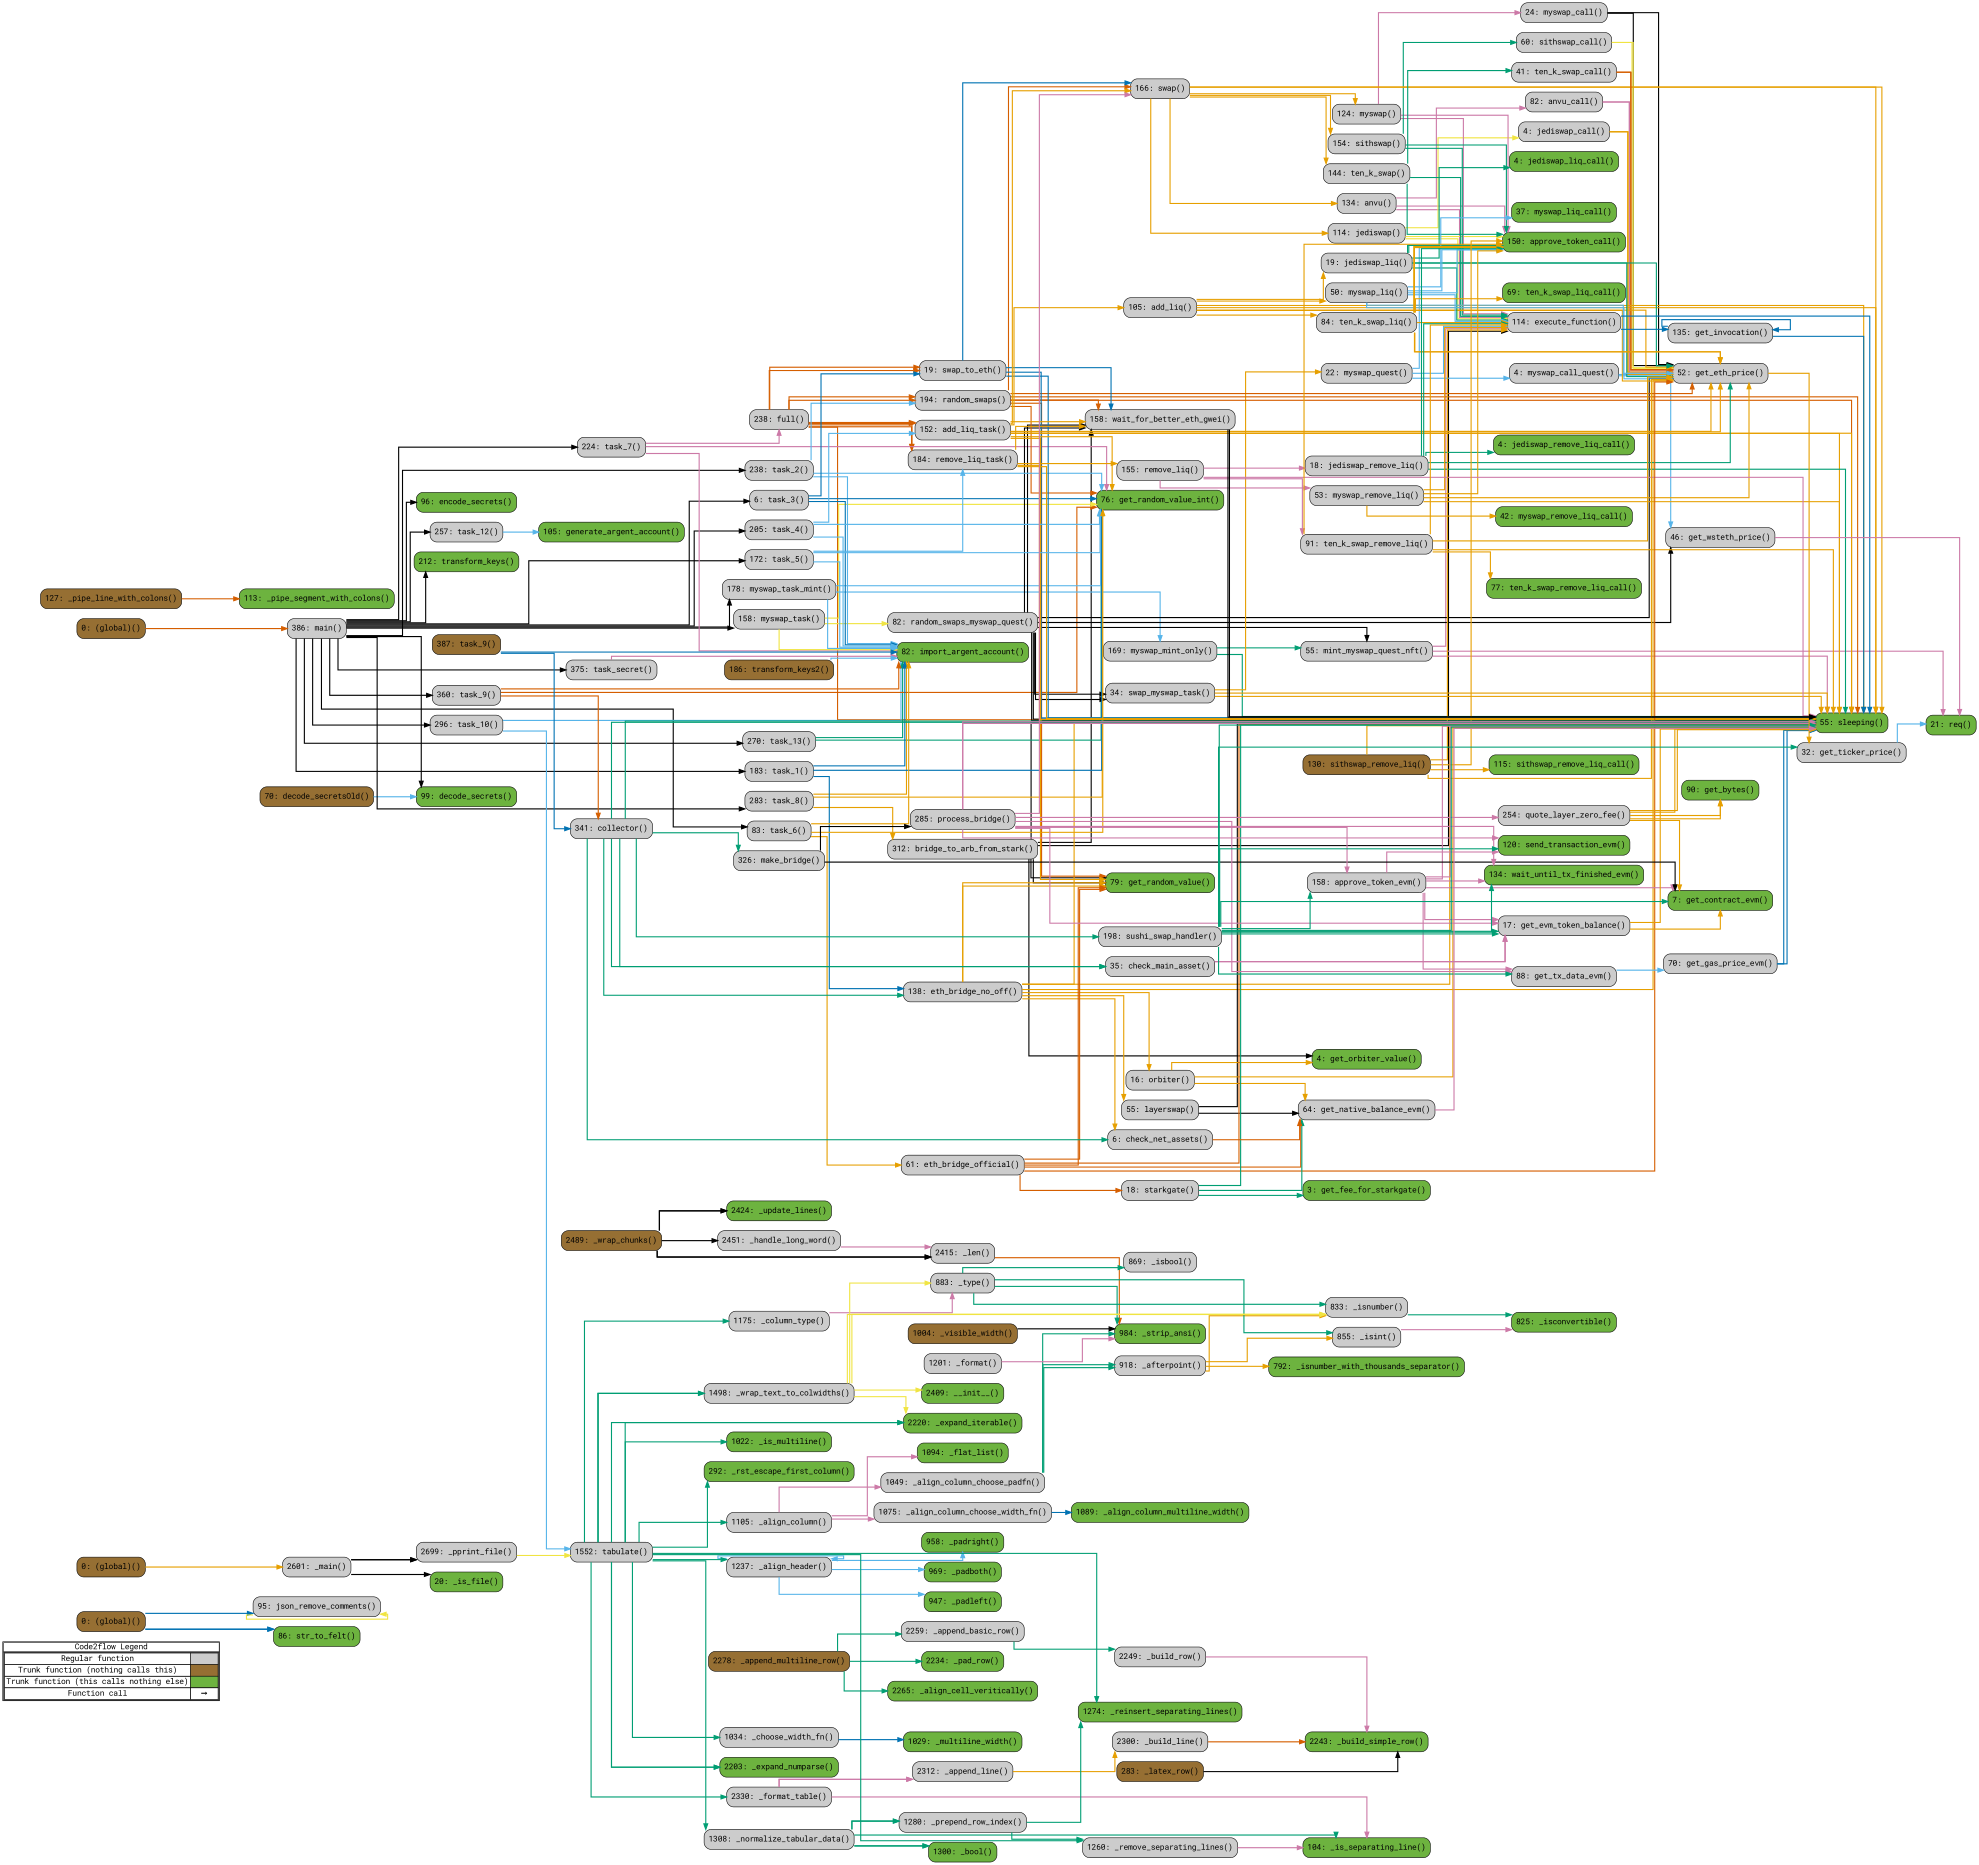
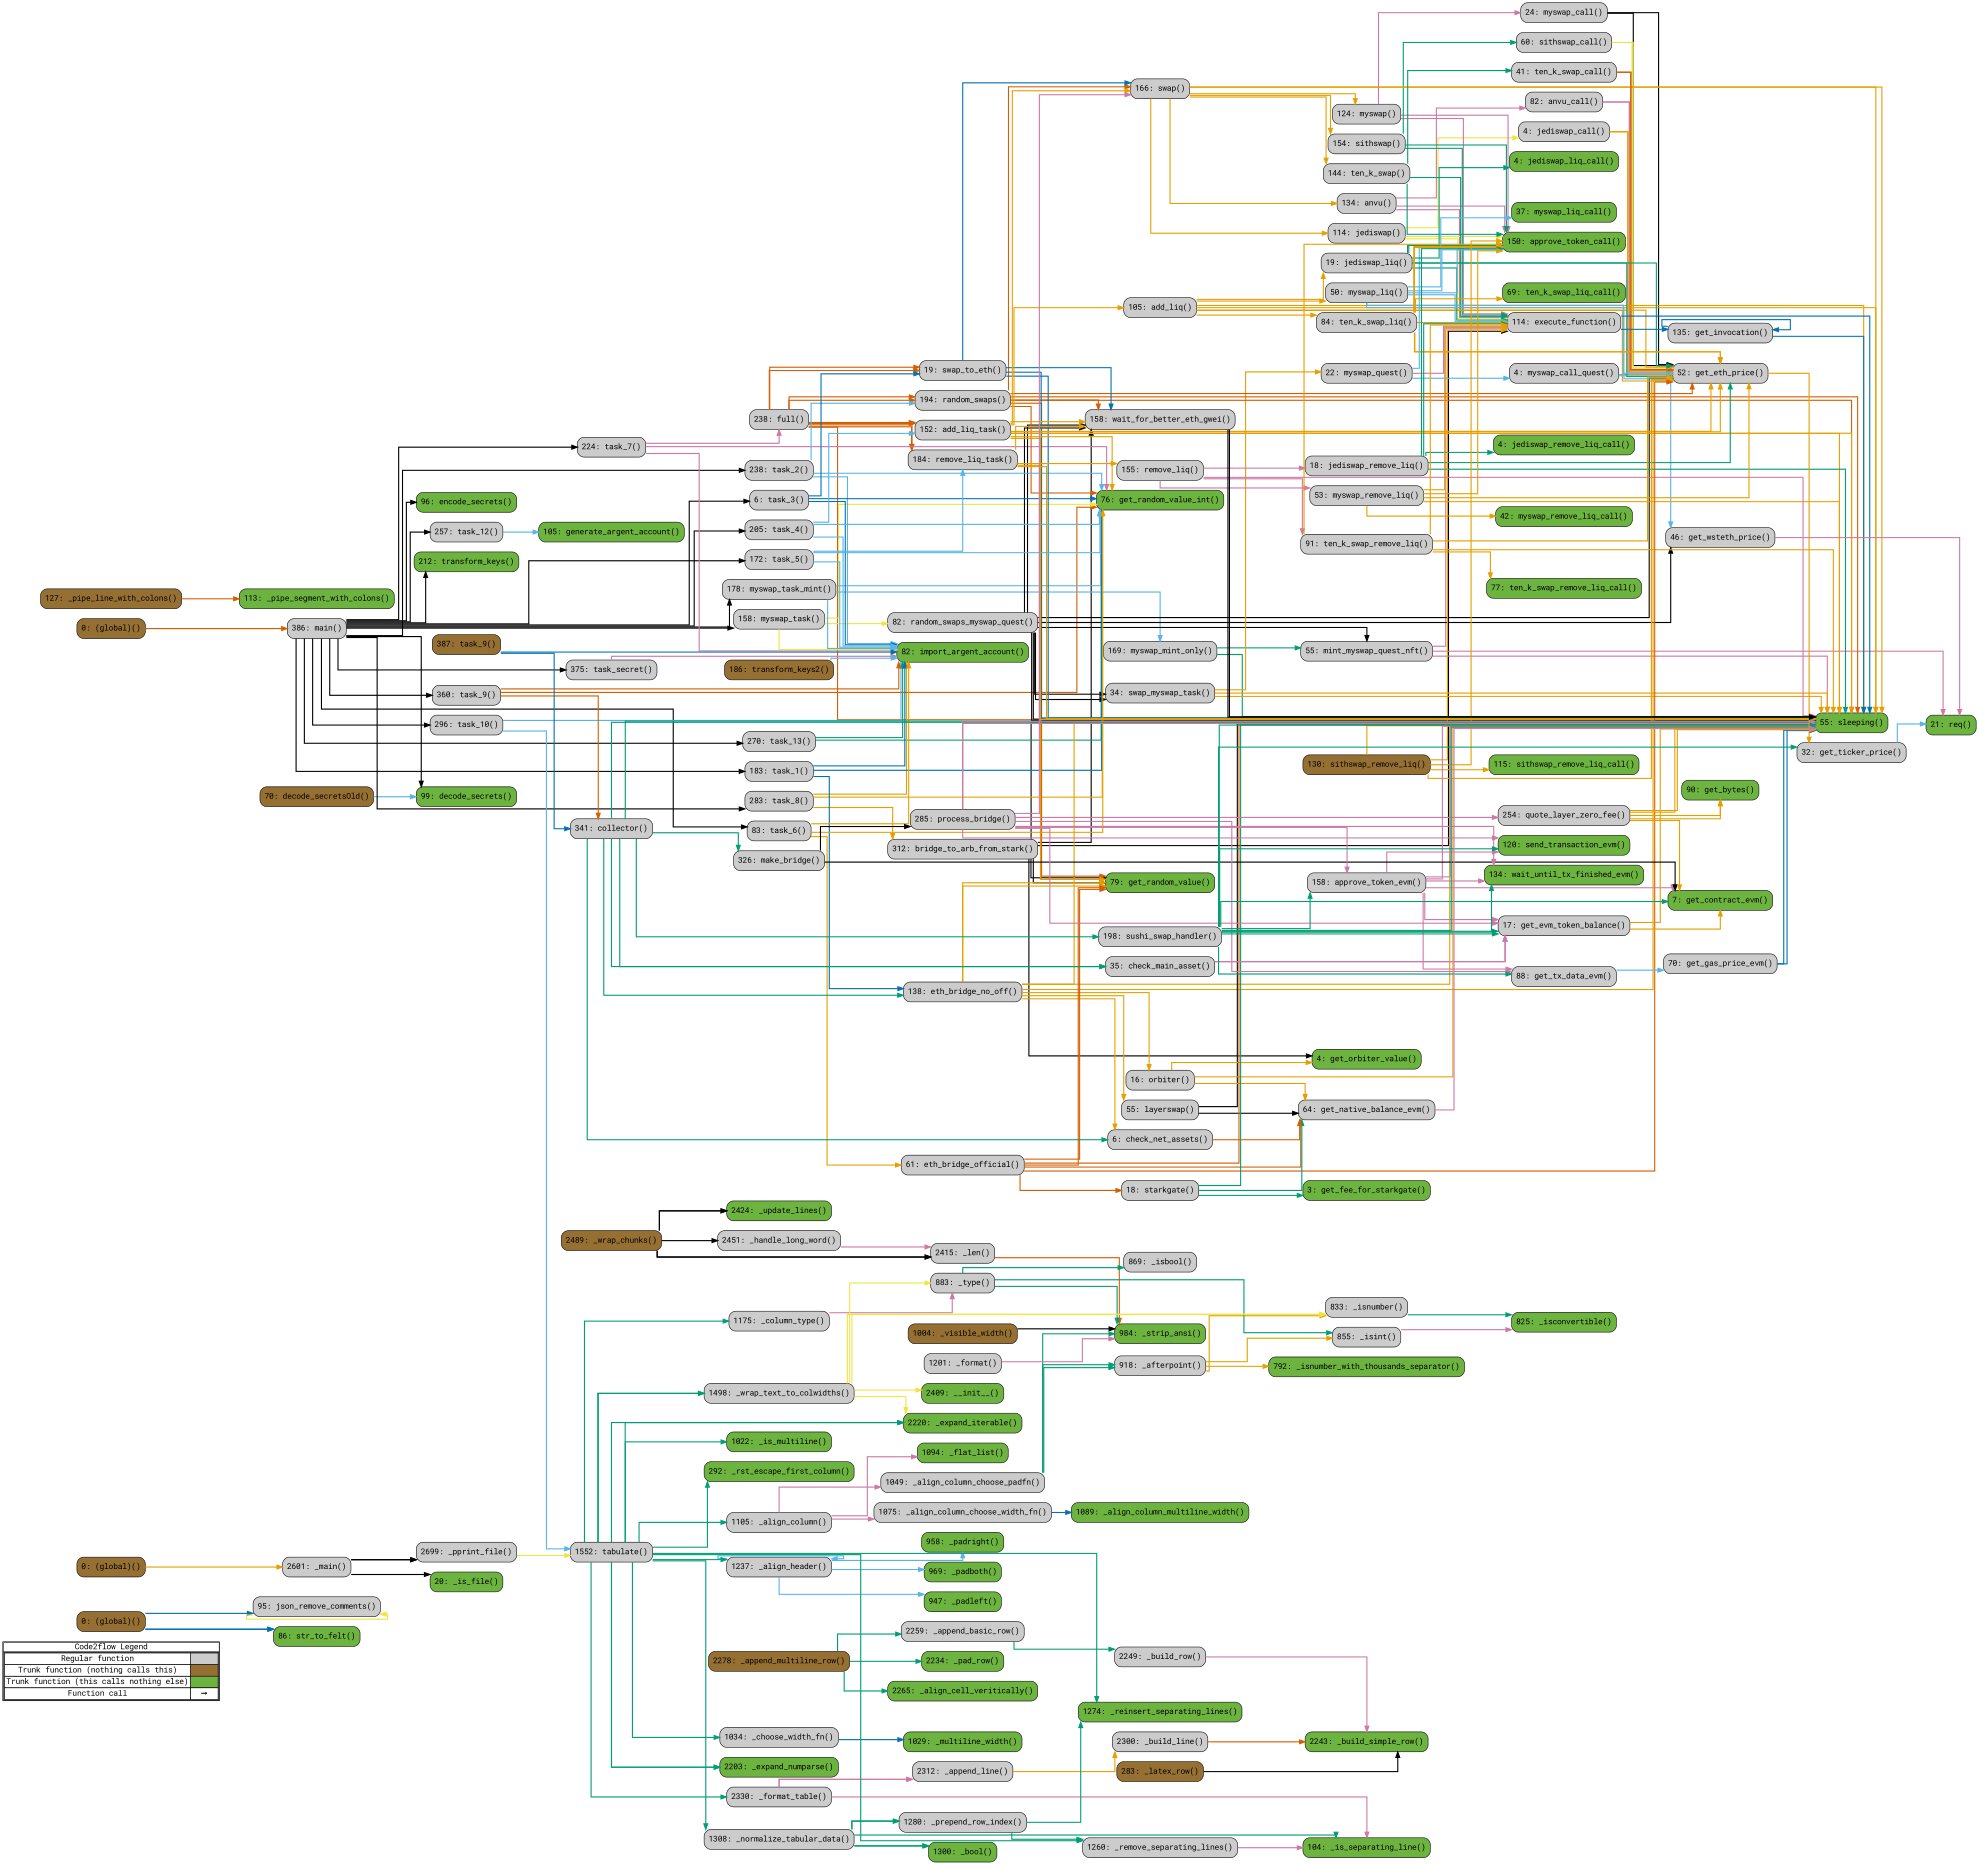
edge "22: myswap_quest()" -> "114: execute_function()": color #56b4e9 -> #cc79a7
edge "883: _type()" -> "833: _isnumber()": removed
